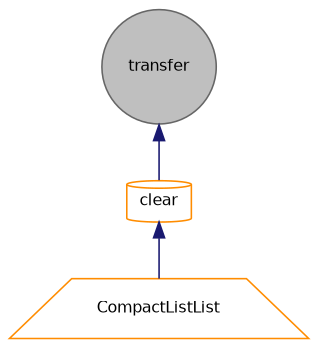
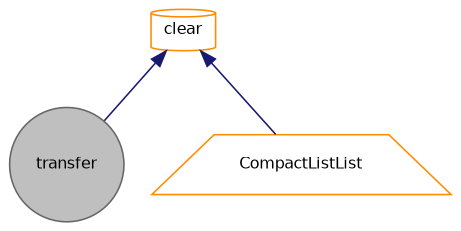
edge "clear" -> "transfer": reversed
